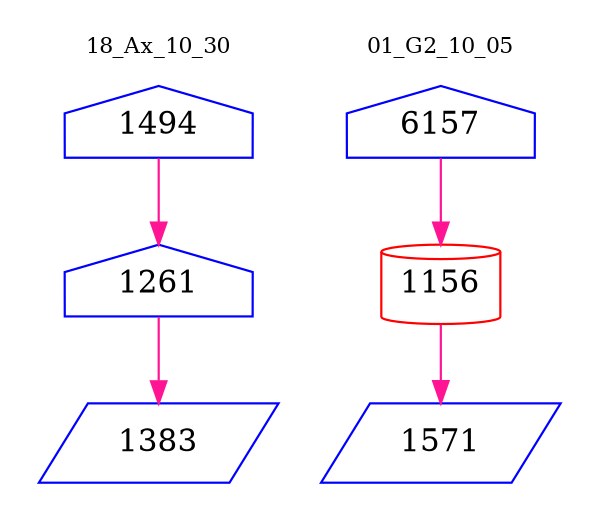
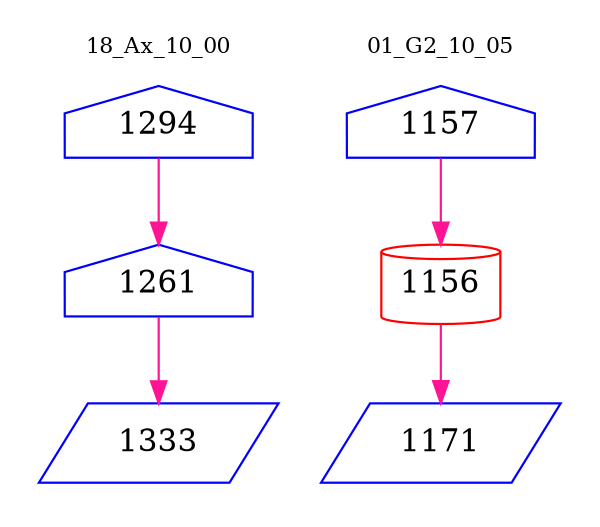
cluster "18_Ax_10_30": label "18_Ax_10_30" -> "18_Ax_10_00"
node "1494": label "1494" -> "1294"
node "6157": label "6157" -> "1157"
node "1383": label "1383" -> "1333"
node "1571": label "1571" -> "1171"
